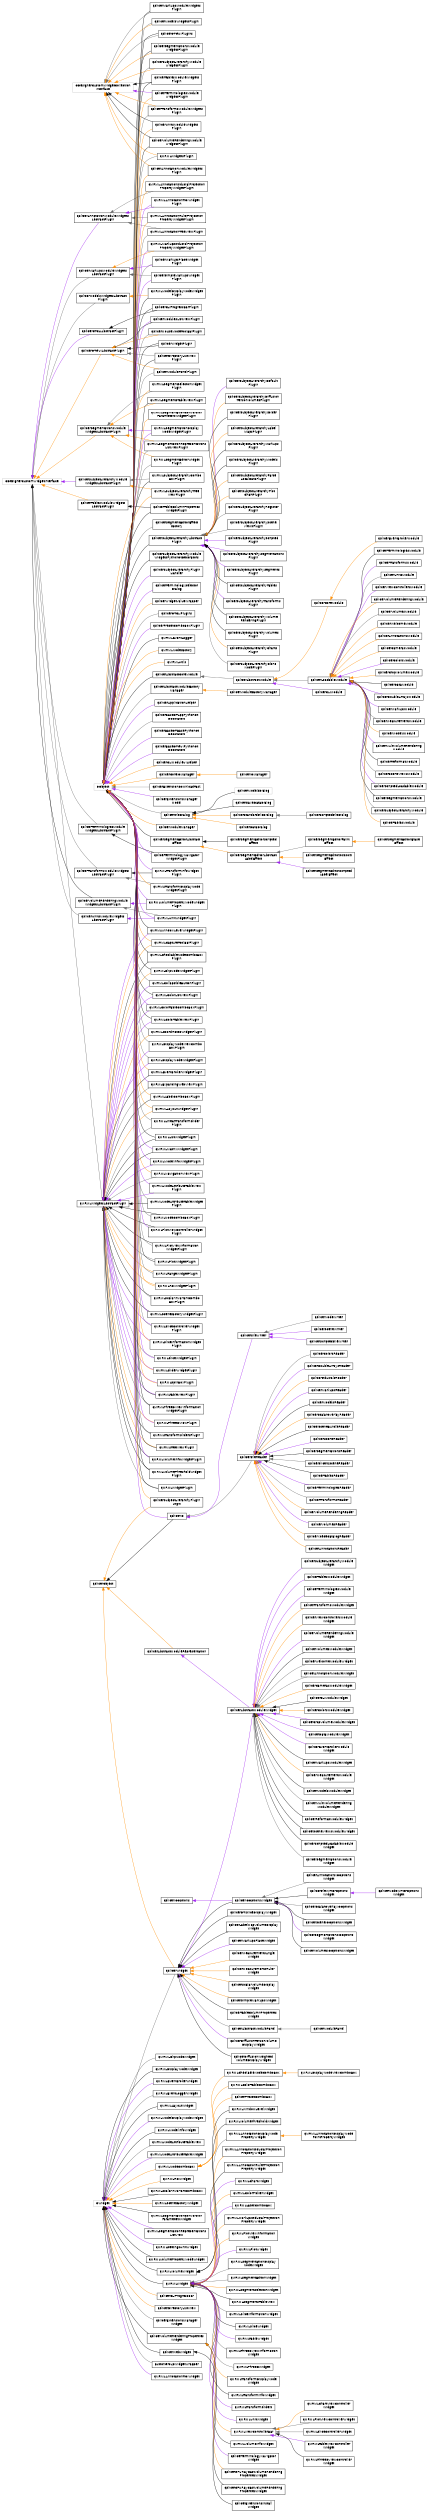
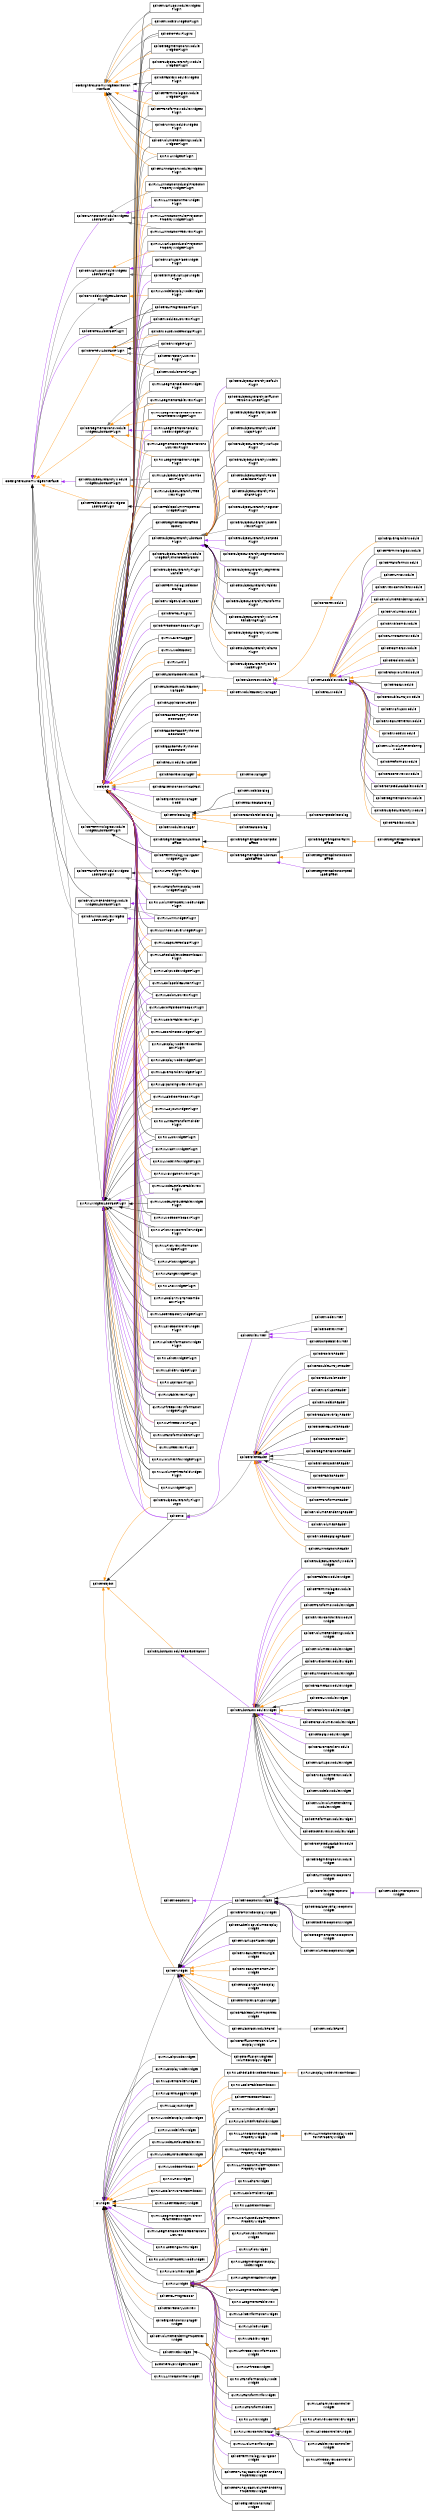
edge "qMRMLSegmentationConversion ParametersWidgetPlugin" -> "qSlicerSegmentationsModule WidgetsAbstractPlugin": added
node "qSlicerModelsDialog": color grey75 -> black
edge "qMRMLModelInfoWidgetPlugin" -> "qMRMLWidgetsAbstractPlugin": now "qSlicerIO" -> "qMRMLWidgetsAbstractPlugin"
